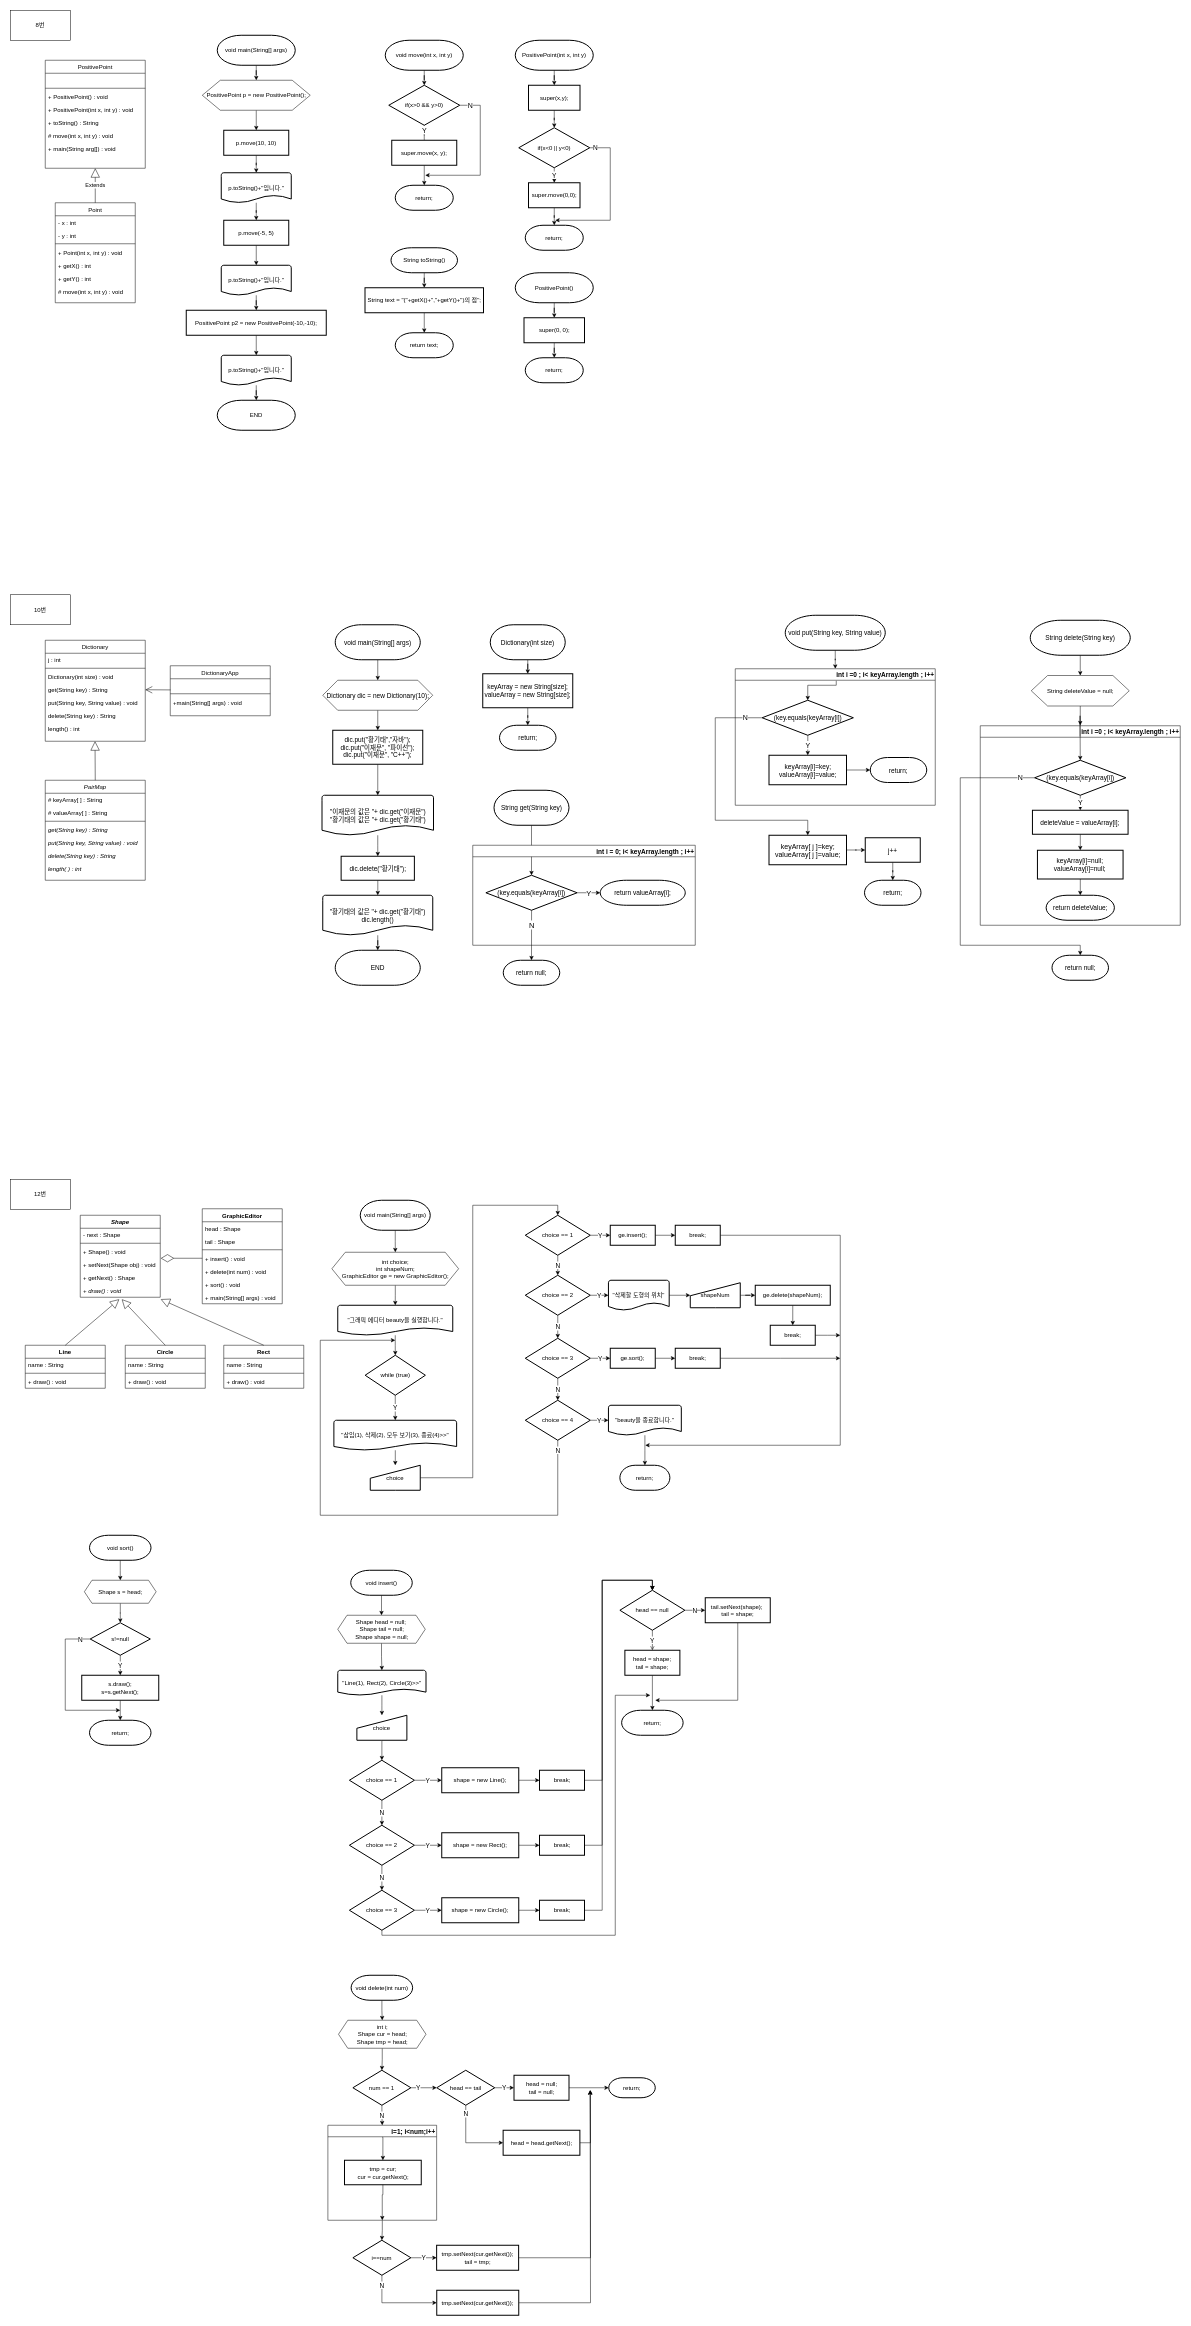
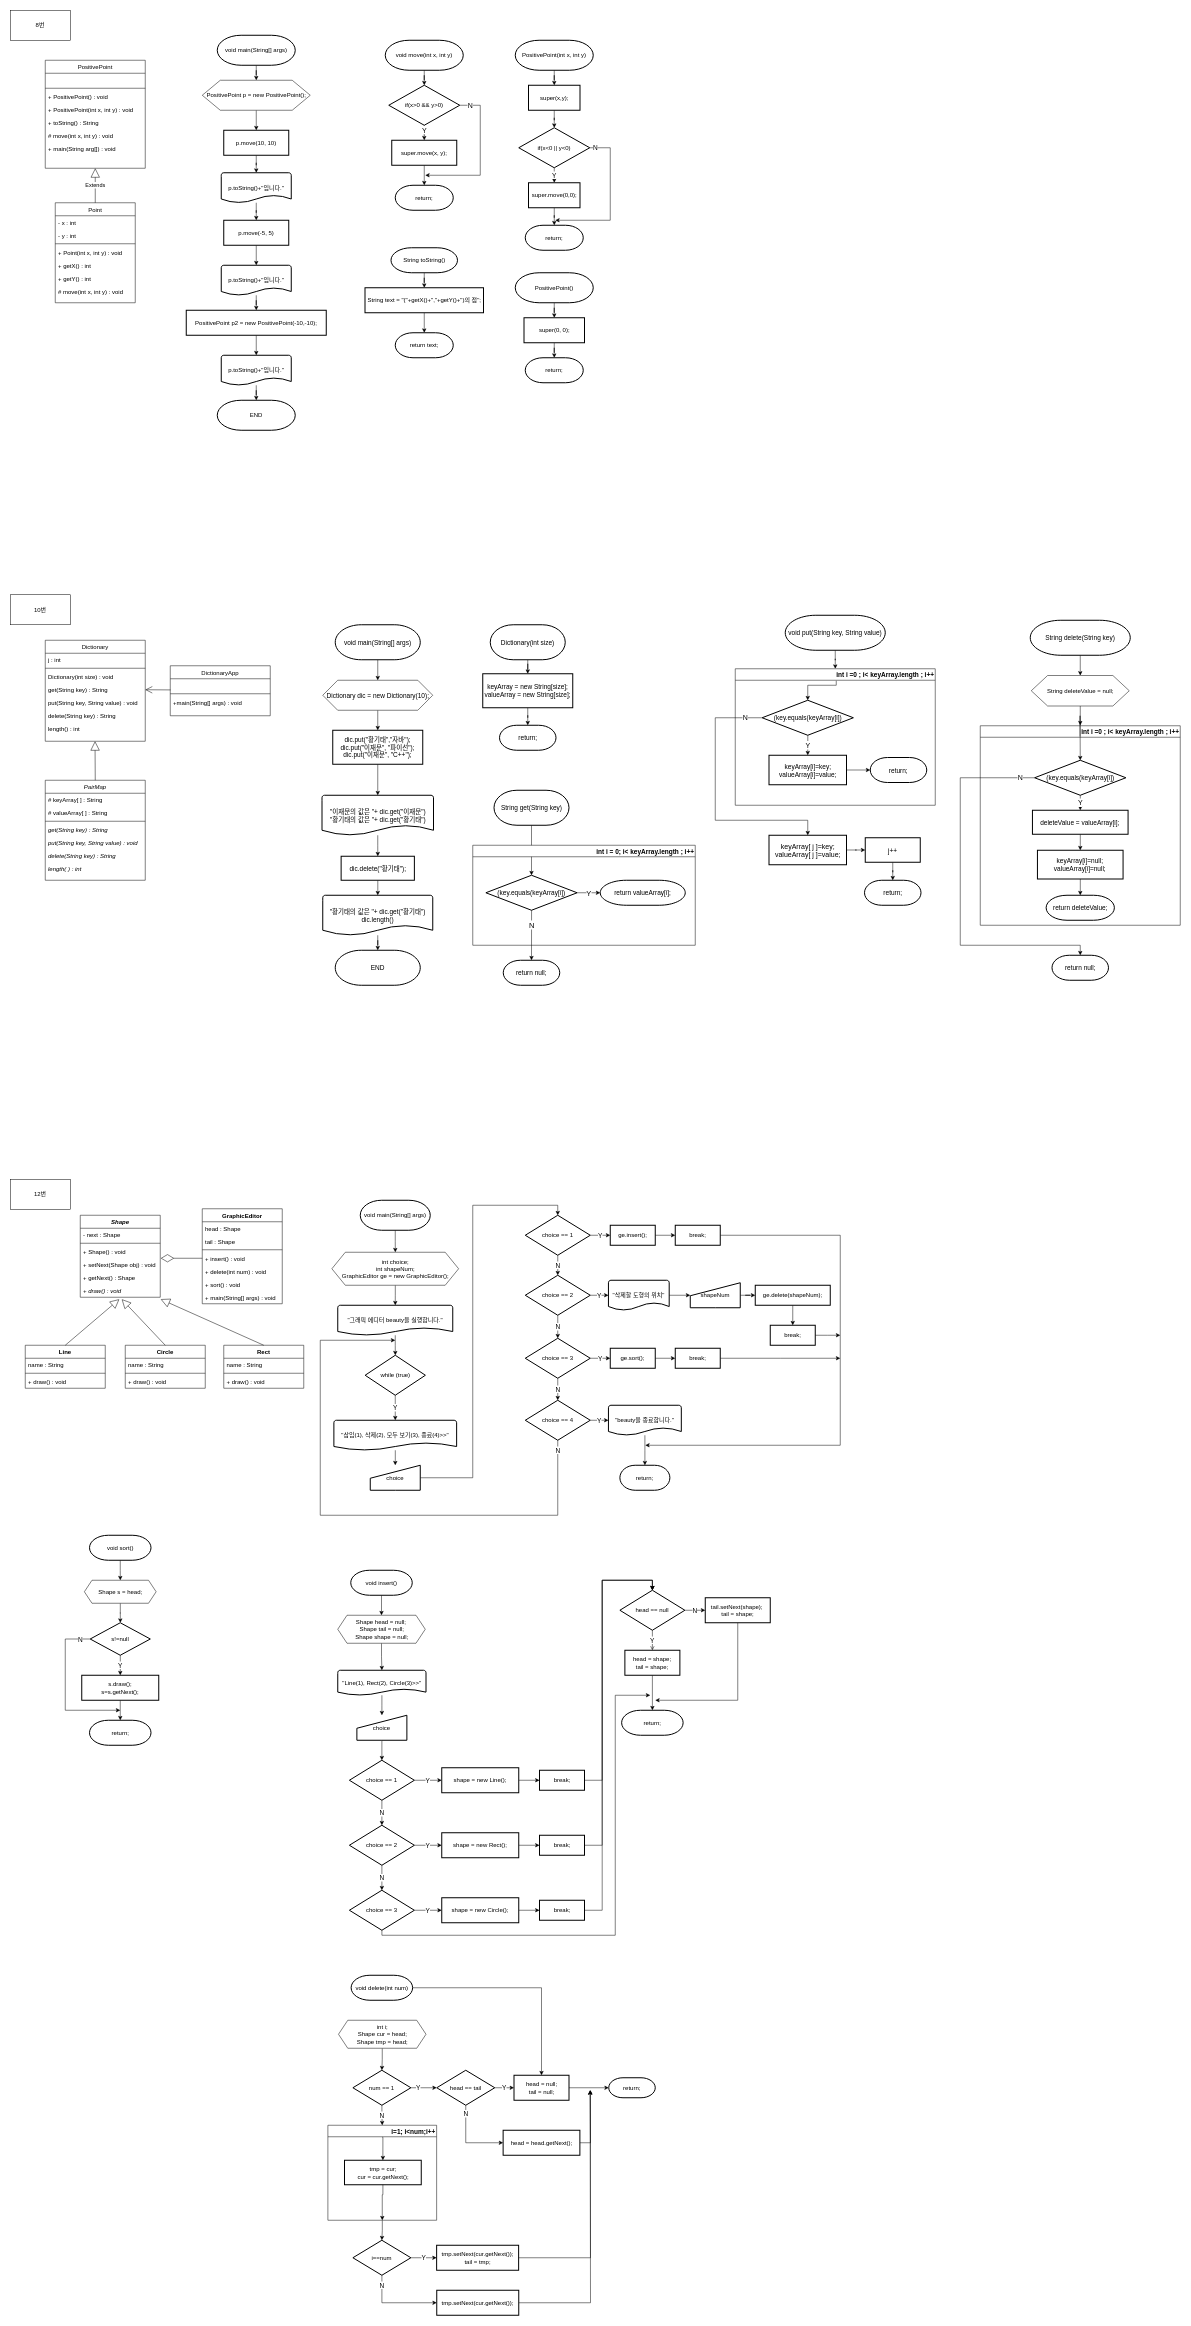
edge "if(x>0 && y>0)" -- "super.move(x, y);": arrowhead none -> classic
edge "void delete(int num)" -> "int i; Shape cur = head; Shape tmp = head;": now "void delete(int num)" -> "head = null; tail = null;"
